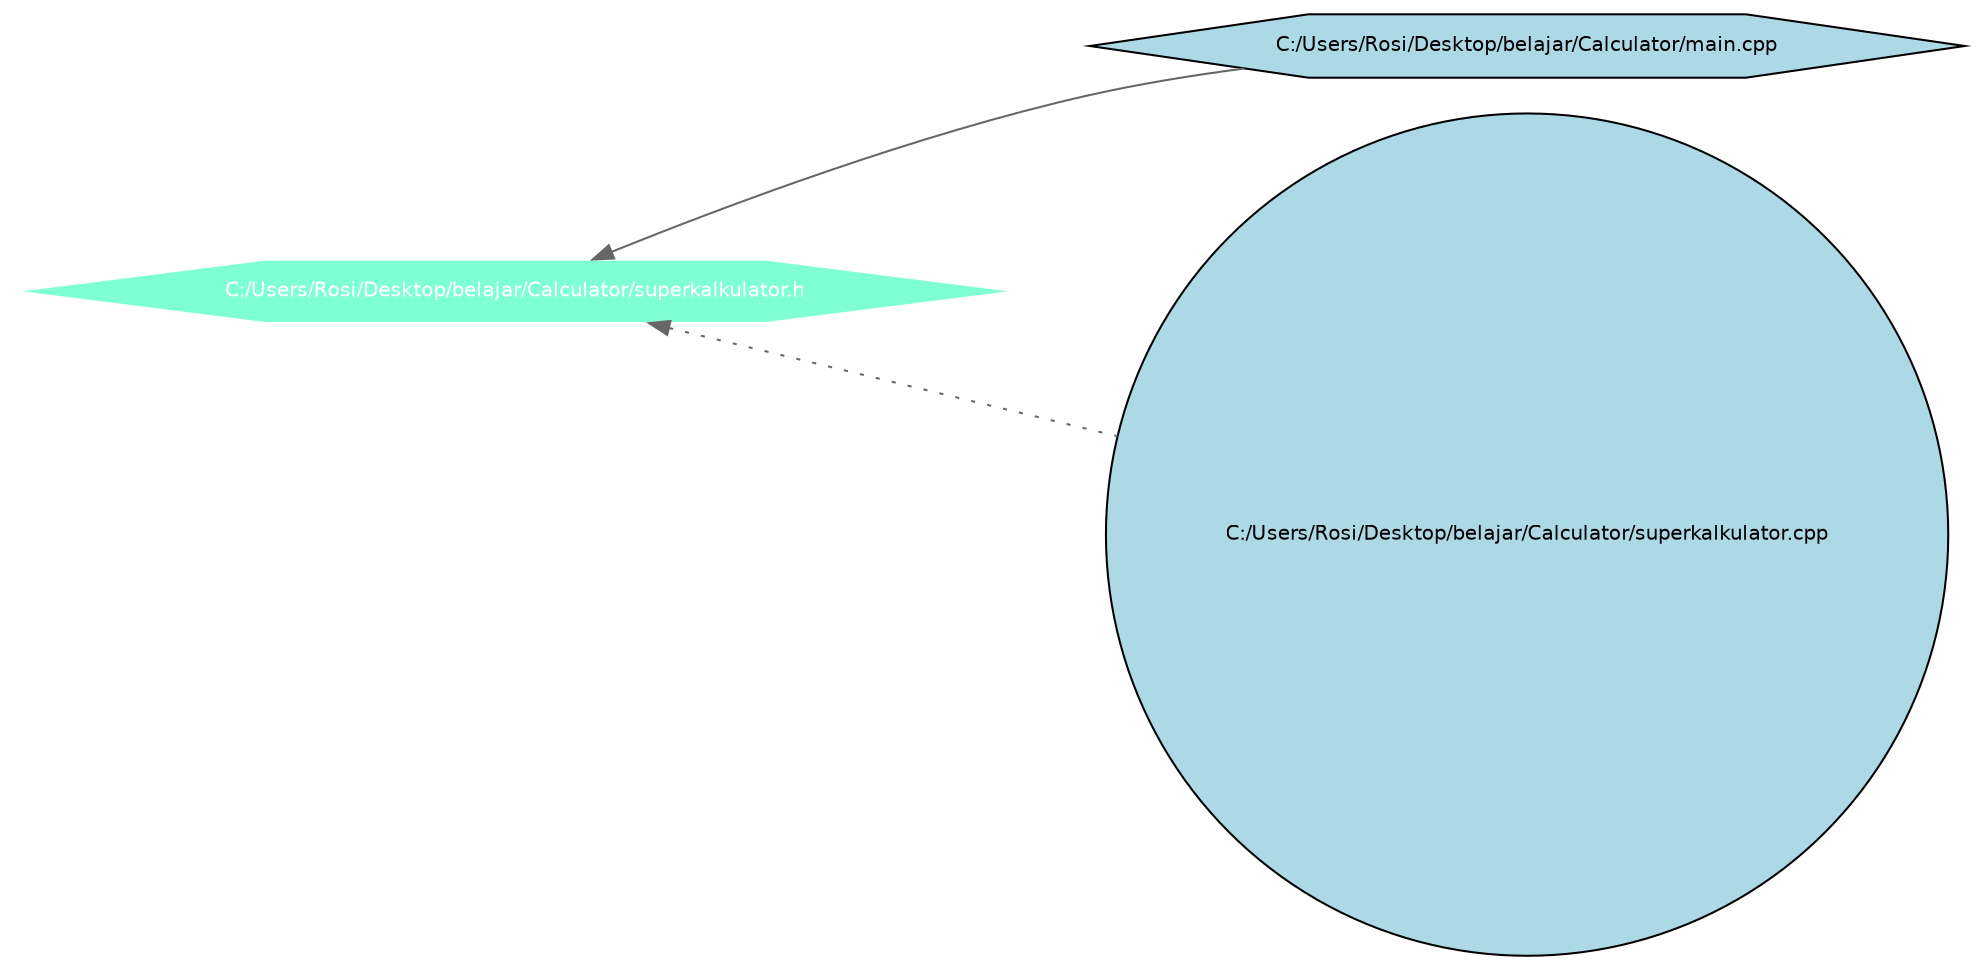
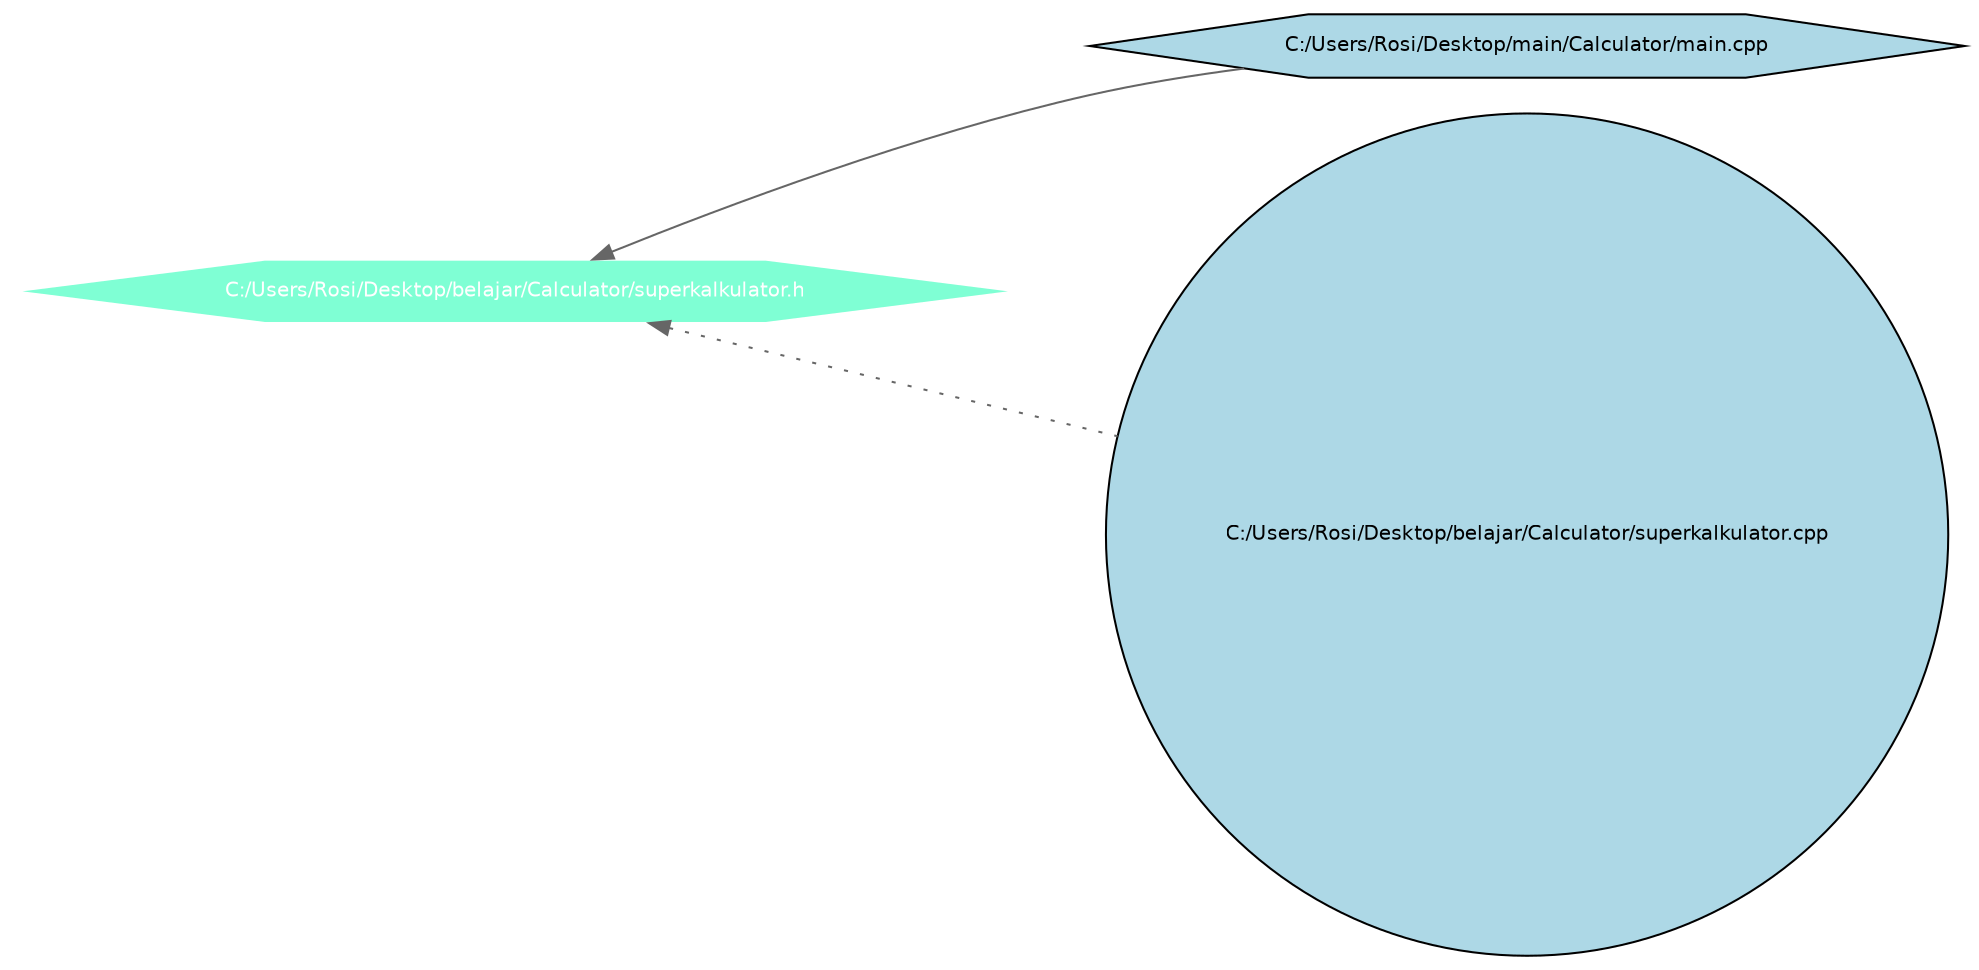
node "C:/Users/Rosi/Desktop/belajar/Calculator/main.cpp": label "C:/Users/Rosi/Desktop/belajar/Calculator/main.cpp" -> "C:/Users/Rosi/Desktop/main/Calculator/main.cpp"
